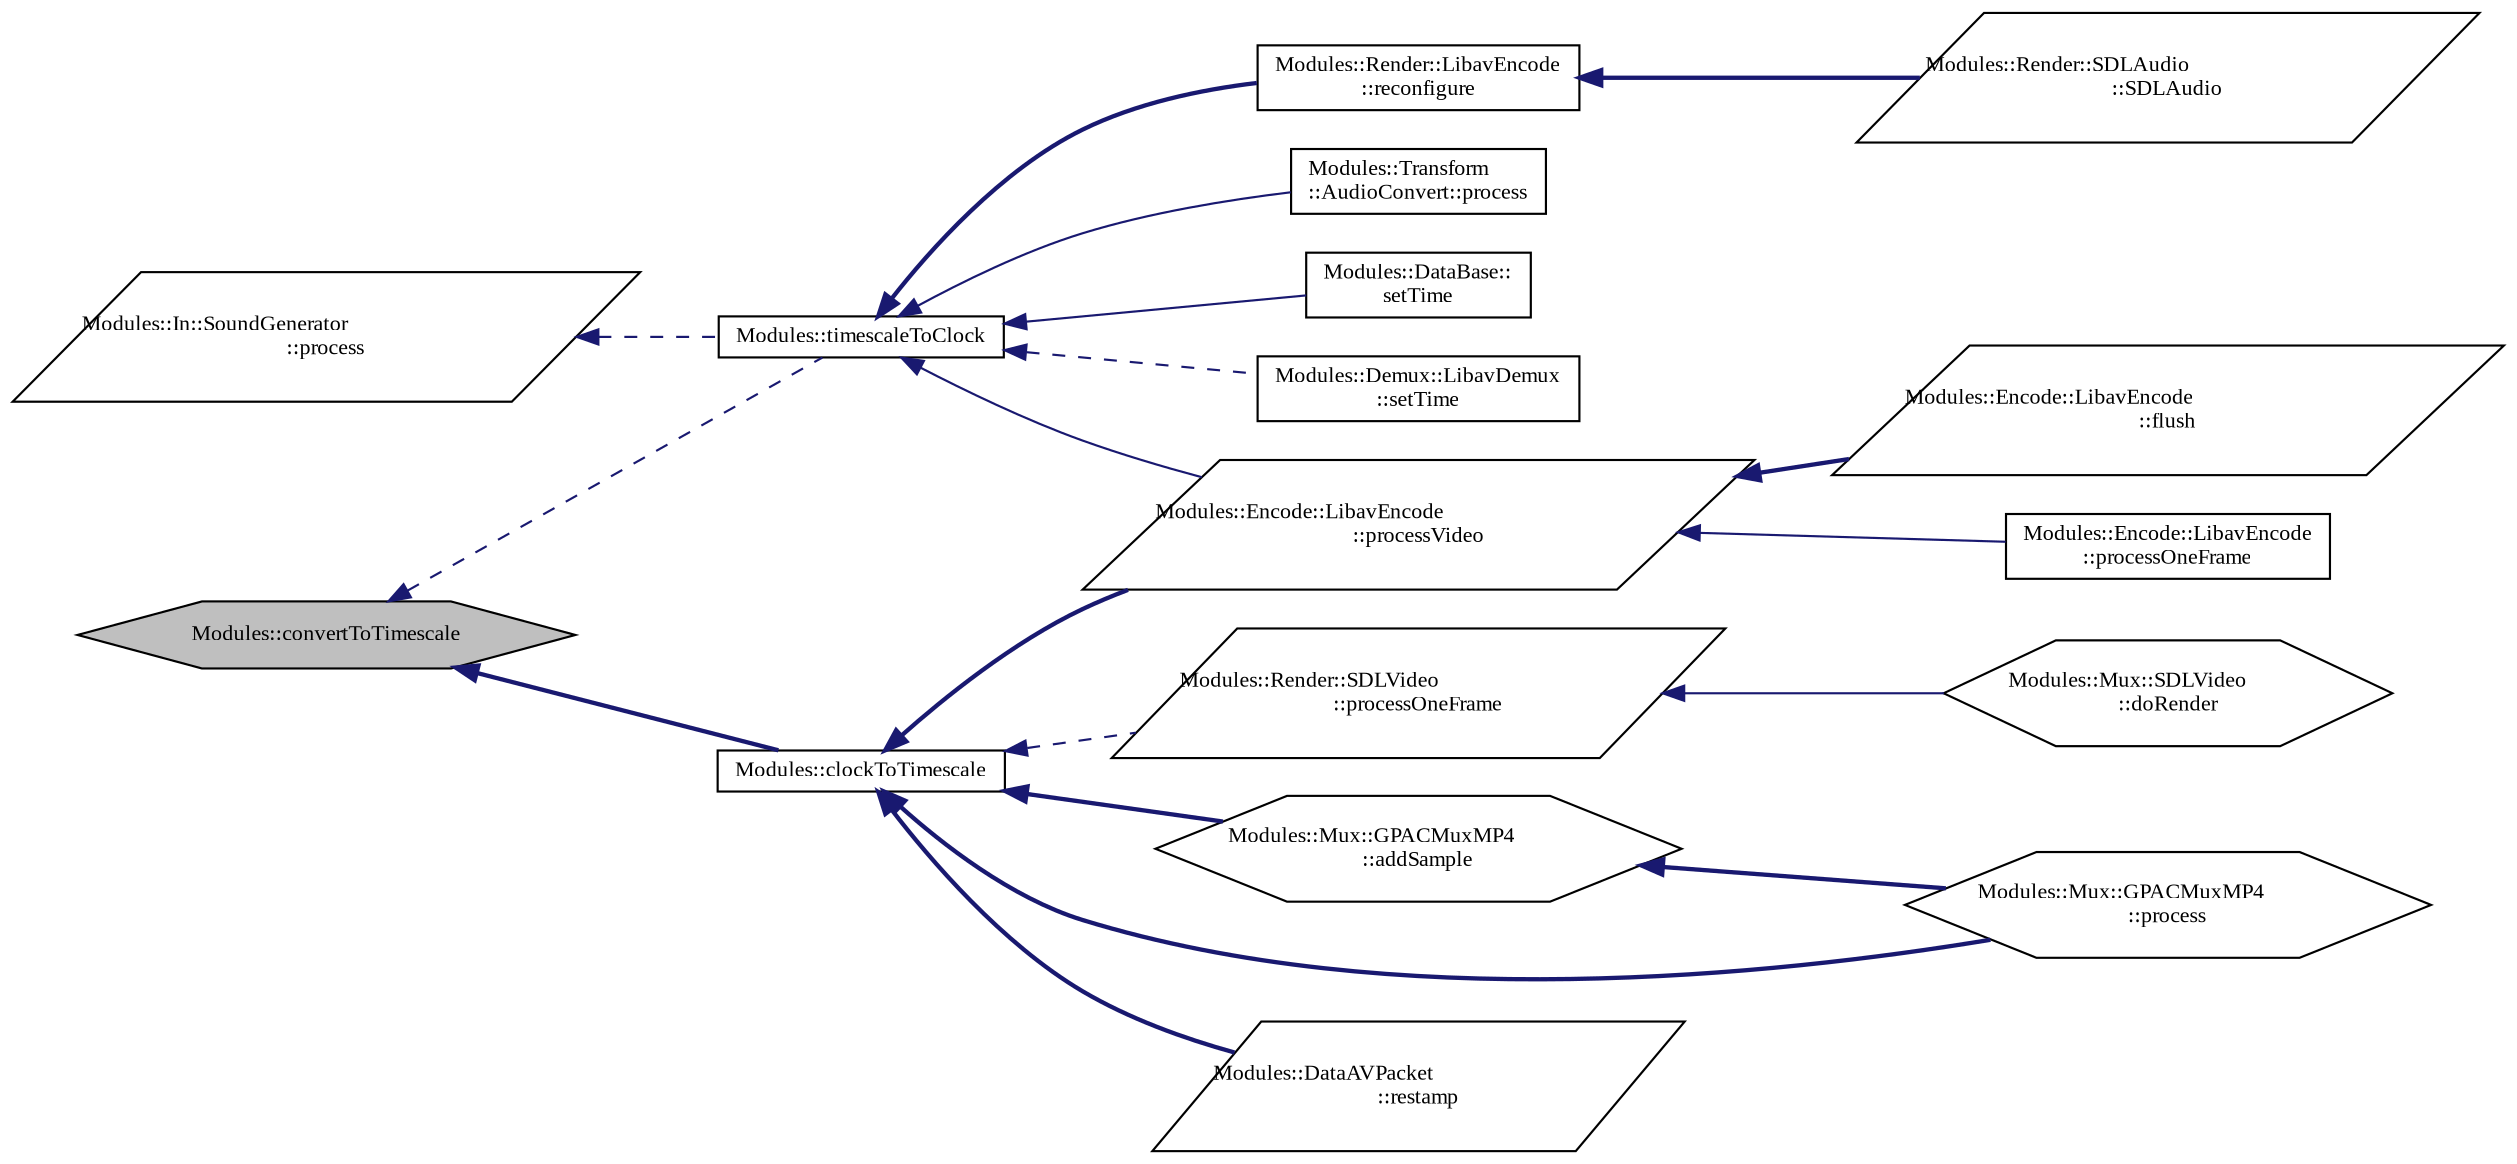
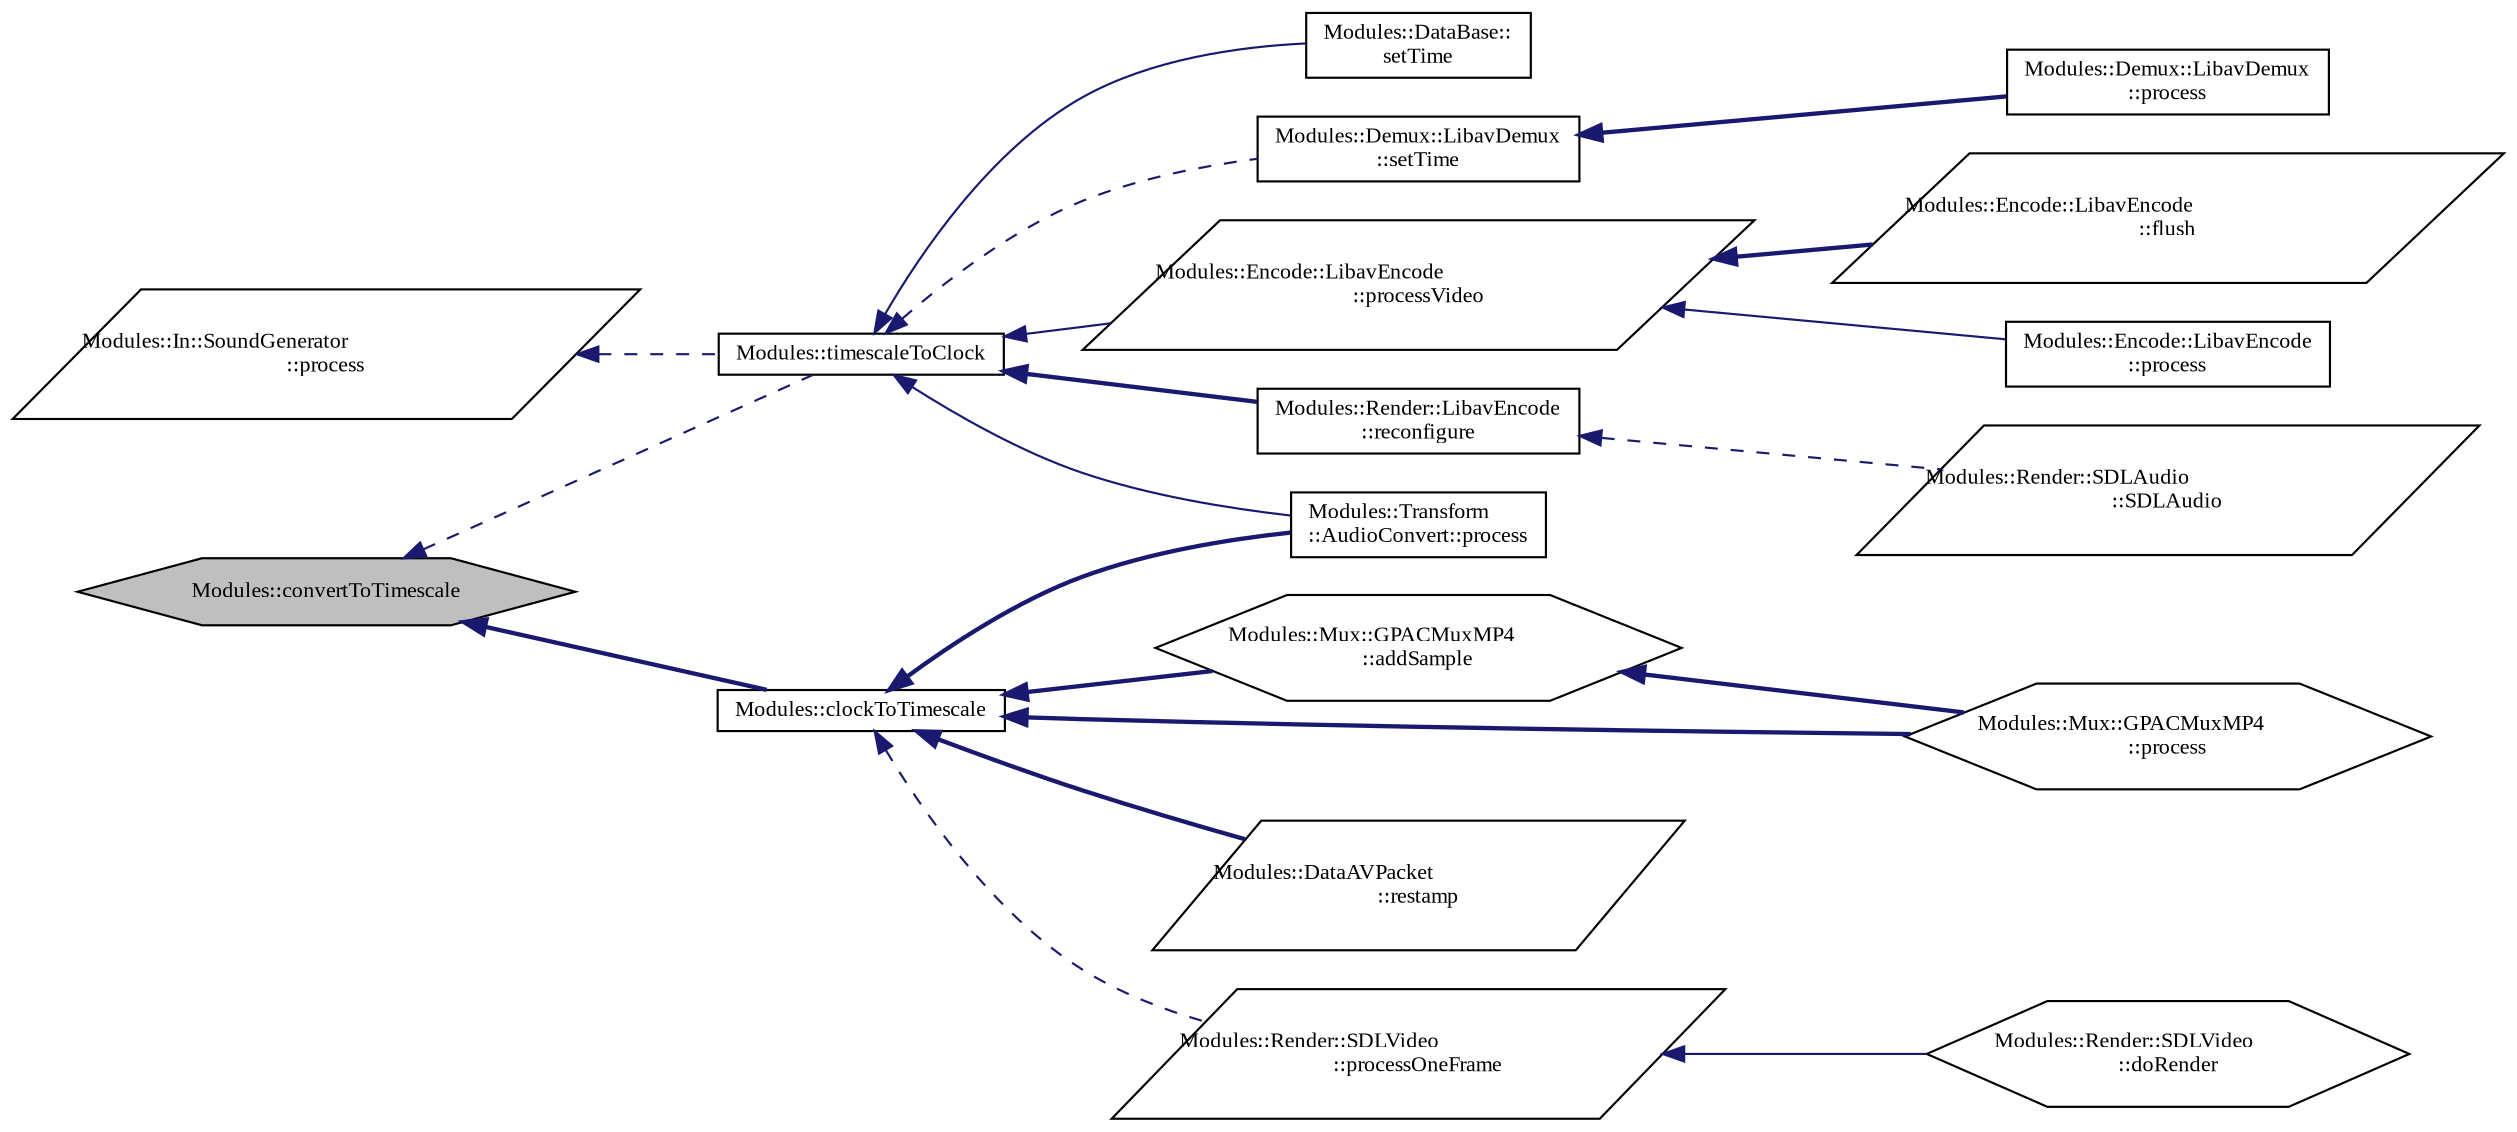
edge "Modules::Render::SDLAudio ::SDLAudio" -> "Modules::Render::LibavEncode ::reconfigure": style bold -> dashed
node "Modules::Demux::LibavDemux ::process": added
node "Modules::Encode::LibavEncode ::processOneFrame": label "Modules::Encode::LibavEncode ::processOneFrame" -> "Modules::Encode::LibavEncode ::process"
edge "Modules::Encode::LibavEncode ::processVideo" -> "Modules::clockToTimescale": now "Modules::Transform ::AudioConvert::process" -> "Modules::clockToTimescale"
node "Modules::Mux::SDLVideo ::doRender": label "Modules::Mux::SDLVideo ::doRender" -> "Modules::Render::SDLVideo ::doRender"
